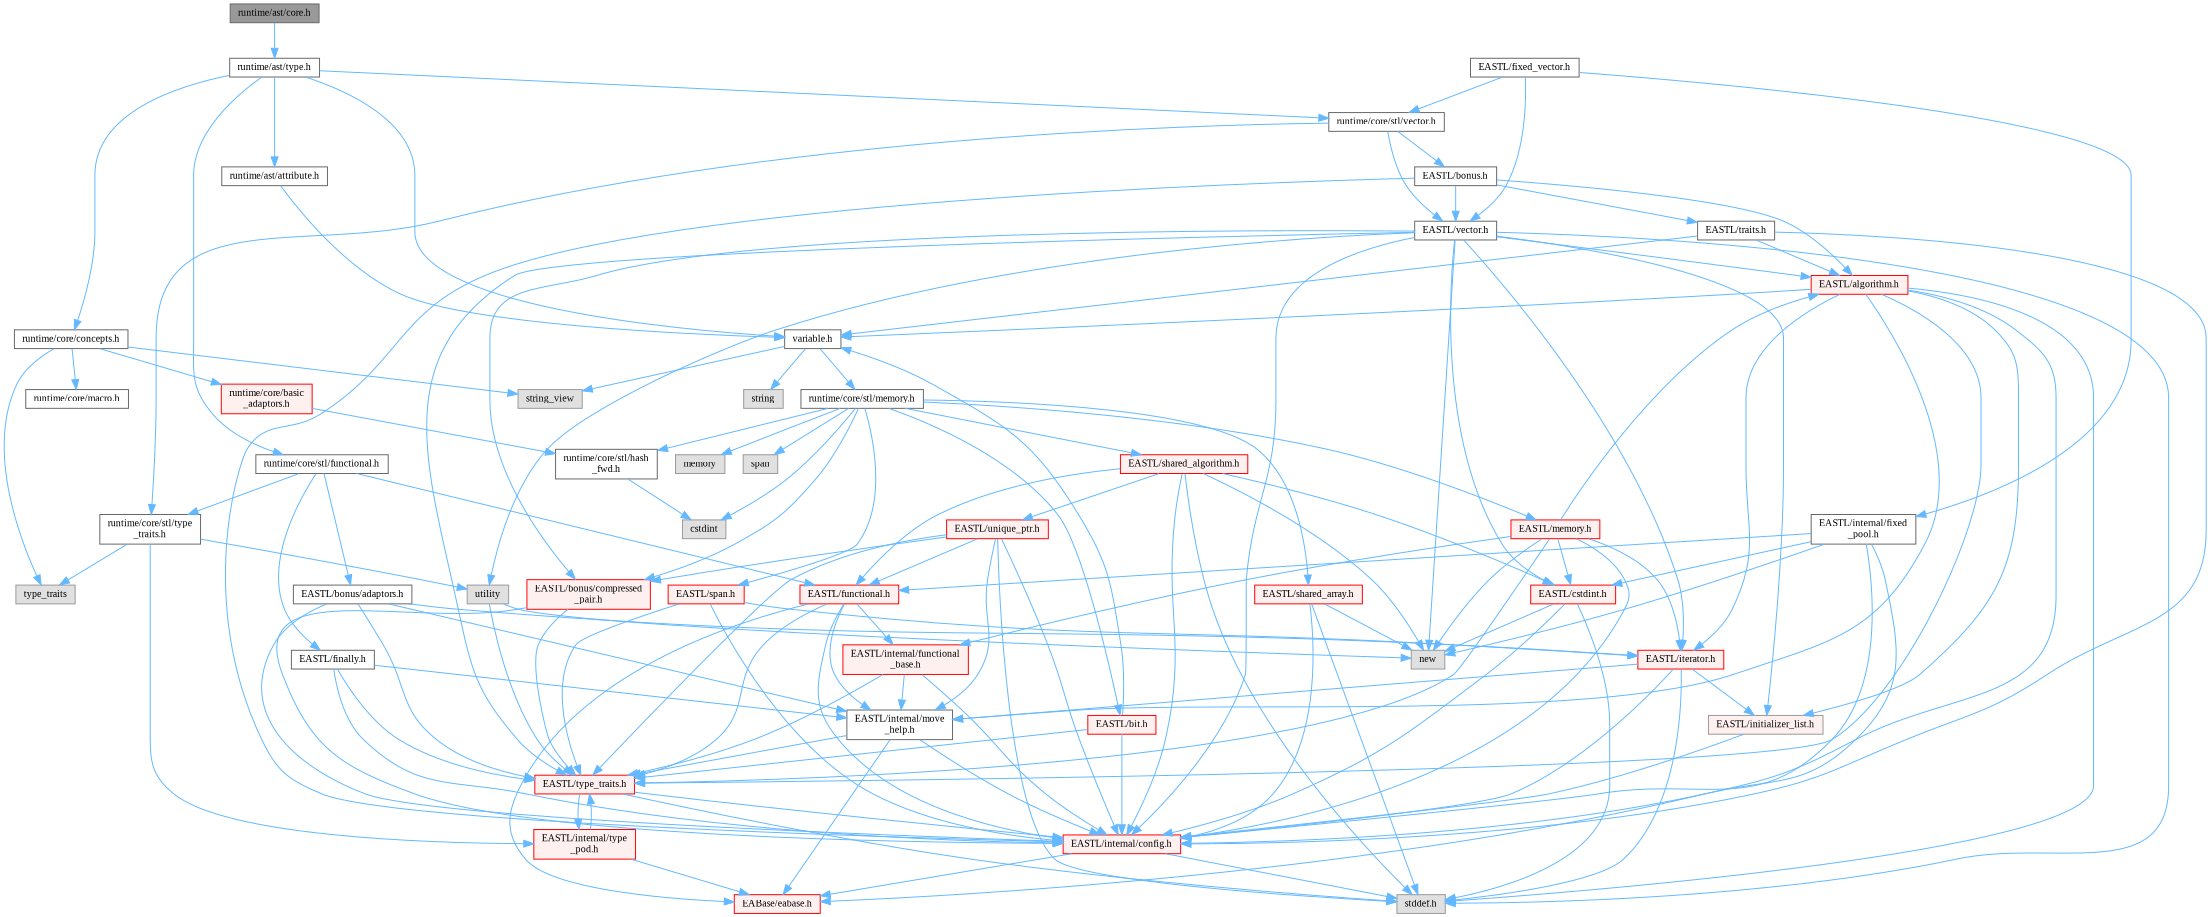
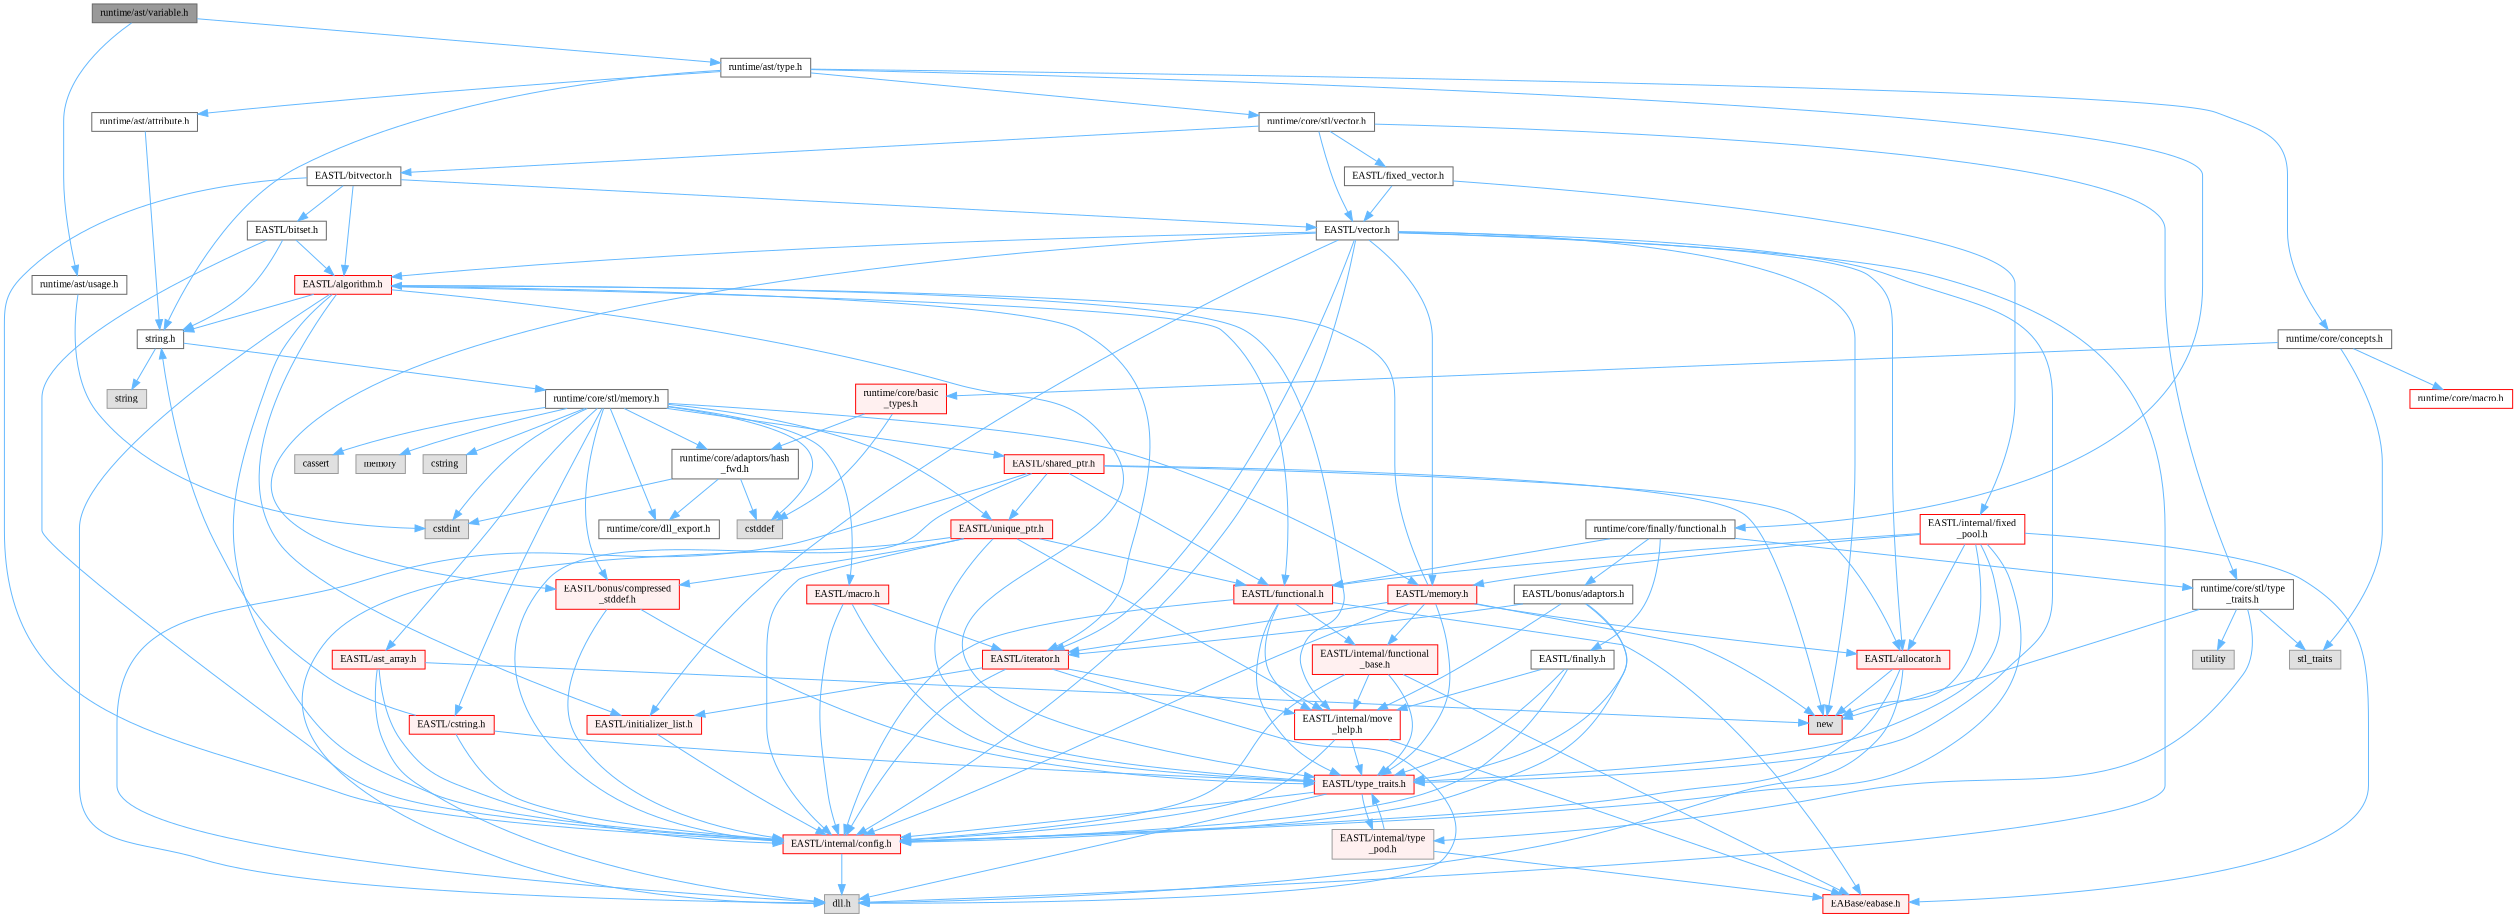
node "runtime/ast/core.h": label "runtime/ast/core.h" -> "runtime/ast/variable.h"
edge "EASTL/fixed_vector.h" -> "runtime/core/stl/vector.h": reversed
node "EASTL/bonus.h": label "EASTL/bonus.h" -> "EASTL/bitvector.h"
node "EASTL/traits.h": label "EASTL/traits.h" -> "EASTL/bitset.h"
node "runtime/ast/usage.h": added
edge "EASTL/vector.h" -> "utility": now "EASTL/vector.h" -> "EASTL/memory.h"
edge "EASTL/algorithm.h" -> "EASTL/functional.h": added
node "variable.h": label "variable.h" -> "string.h"
node "runtime/core/macro.h": color grey40 -> red
node "runtime/core/basic _adaptors.h": label "runtime/core/basic _adaptors.h" -> "runtime/core/basic _types.h"
node "string_view": removed
edge "runtime/core/stl/memory.h" -> "EASTL/unique_ptr.h": added
node "cassert": added
node "runtime/core/stl/functional.h": label "runtime/core/stl/functional.h" -> "runtime/core/finally/functional.h"
node "runtime/core/stl/hash _fwd.h": label "runtime/core/stl/hash _fwd.h" -> "runtime/core/adaptors/hash _fwd.h"
node "span": label "span" -> "cstring"
node "EASTL/shared_algorithm.h": label "EASTL/shared_algorithm.h" -> "EASTL/shared_ptr.h"
node "runtime/core/dll_export.h": added
node "cstddef": added
node "EASTL/internal/fixed _pool.h": color grey40 -> red
edge "EASTL/internal/fixed _pool.h" -> "EASTL/memory.h": added
node "type_traits": label "type_traits" -> "stl_traits"
node "EASTL/bonus/compressed _pair.h": label "EASTL/bonus/compressed _pair.h" -> "EASTL/bonus/compressed _stddef.h"
node "EASTL/span.h": label "EASTL/span.h" -> "EASTL/macro.h"
node "EASTL/shared_array.h": label "EASTL/shared_array.h" -> "EASTL/ast_array.h"
node "EASTL/cstdint.h": label "EASTL/cstdint.h" -> "EASTL/allocator.h"
edge "utility" -> "new": now "runtime/core/stl/type _traits.h" -> "new"
node "new": color grey60 -> red
edge "utility" -> "EASTL/type_traits.h": now "EASTL/internal/fixed _pool.h" -> "EASTL/type_traits.h"
node "EASTL/internal/move _help.h": color grey40 -> red
node "EASTL/bit.h": label "EASTL/bit.h" -> "EASTL/cstring.h"
node "EASTL/initializer_list.h": color grey60 -> red
node "EASTL/internal/type _pod.h": color red -> grey60
edge "EASTL/internal/config.h" -> "EABase/eabase.h": now "EASTL/internal/functional _base.h" -> "EABase/eabase.h"
node "stddef.h": label "stddef.h" -> "dll.h"
